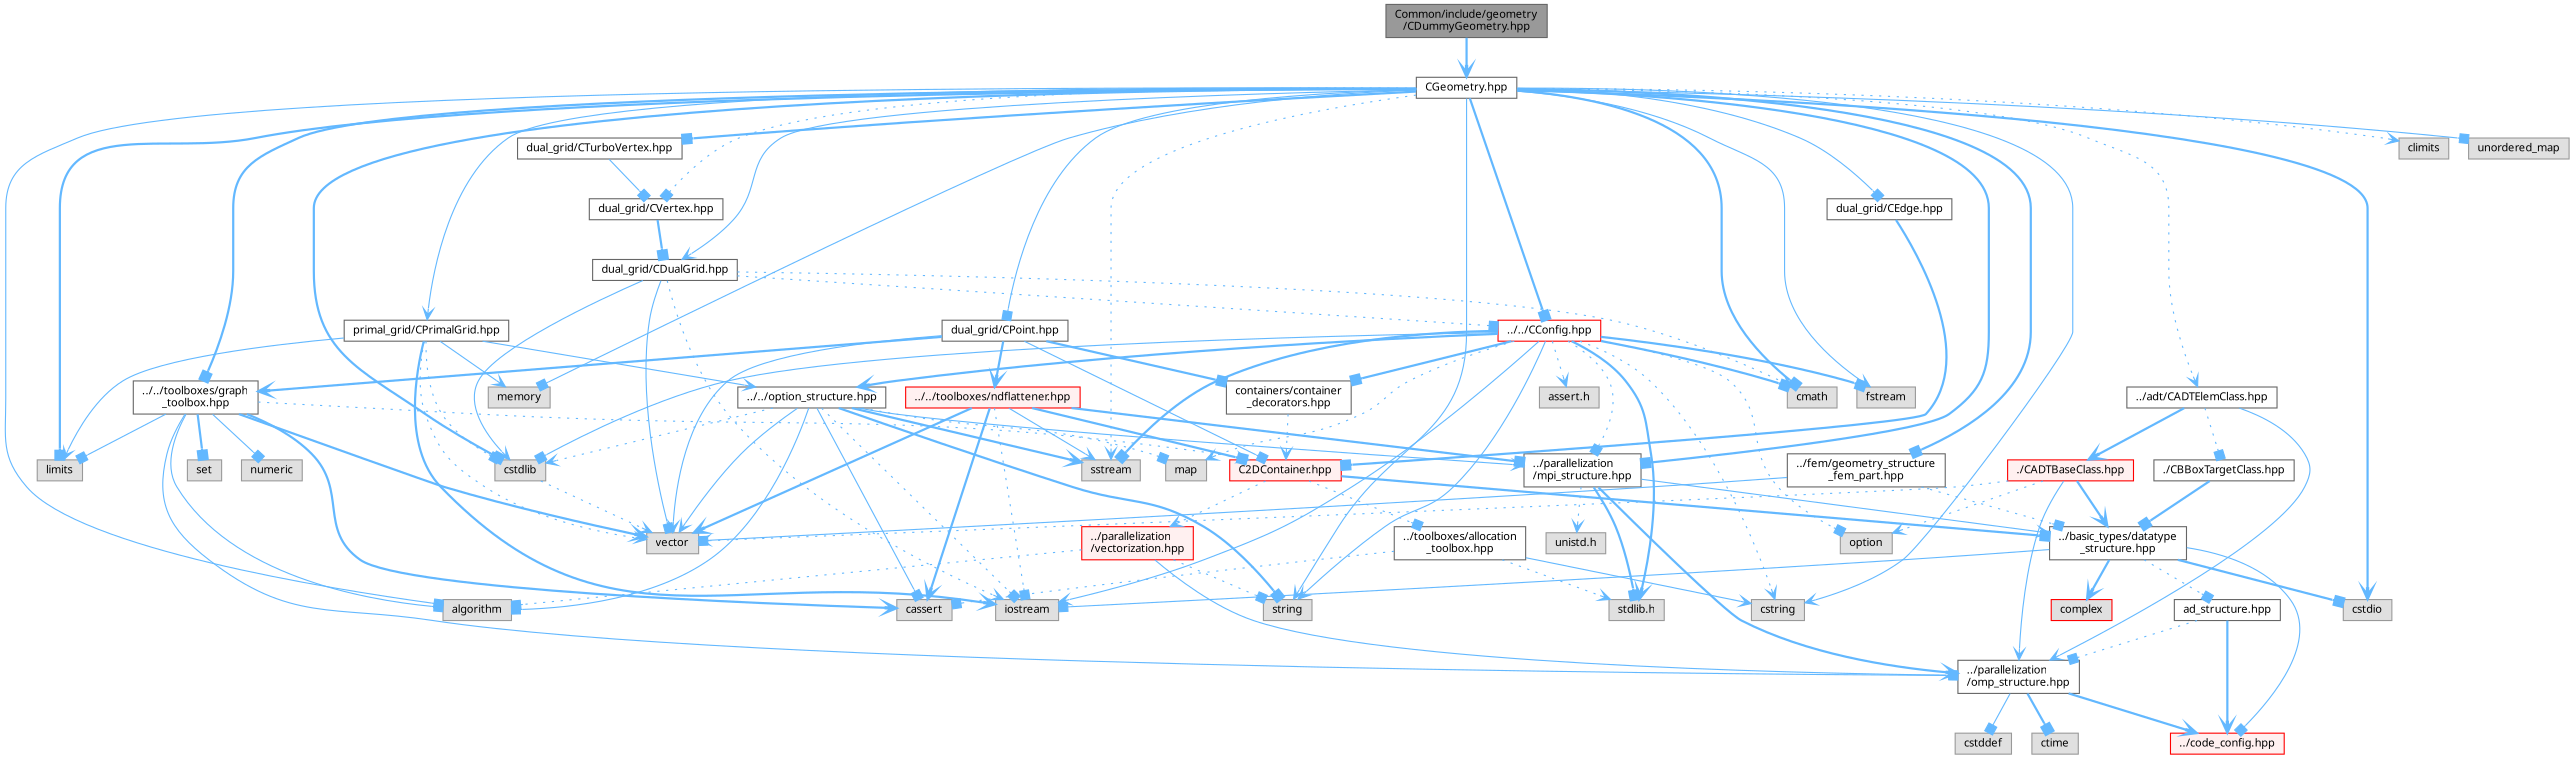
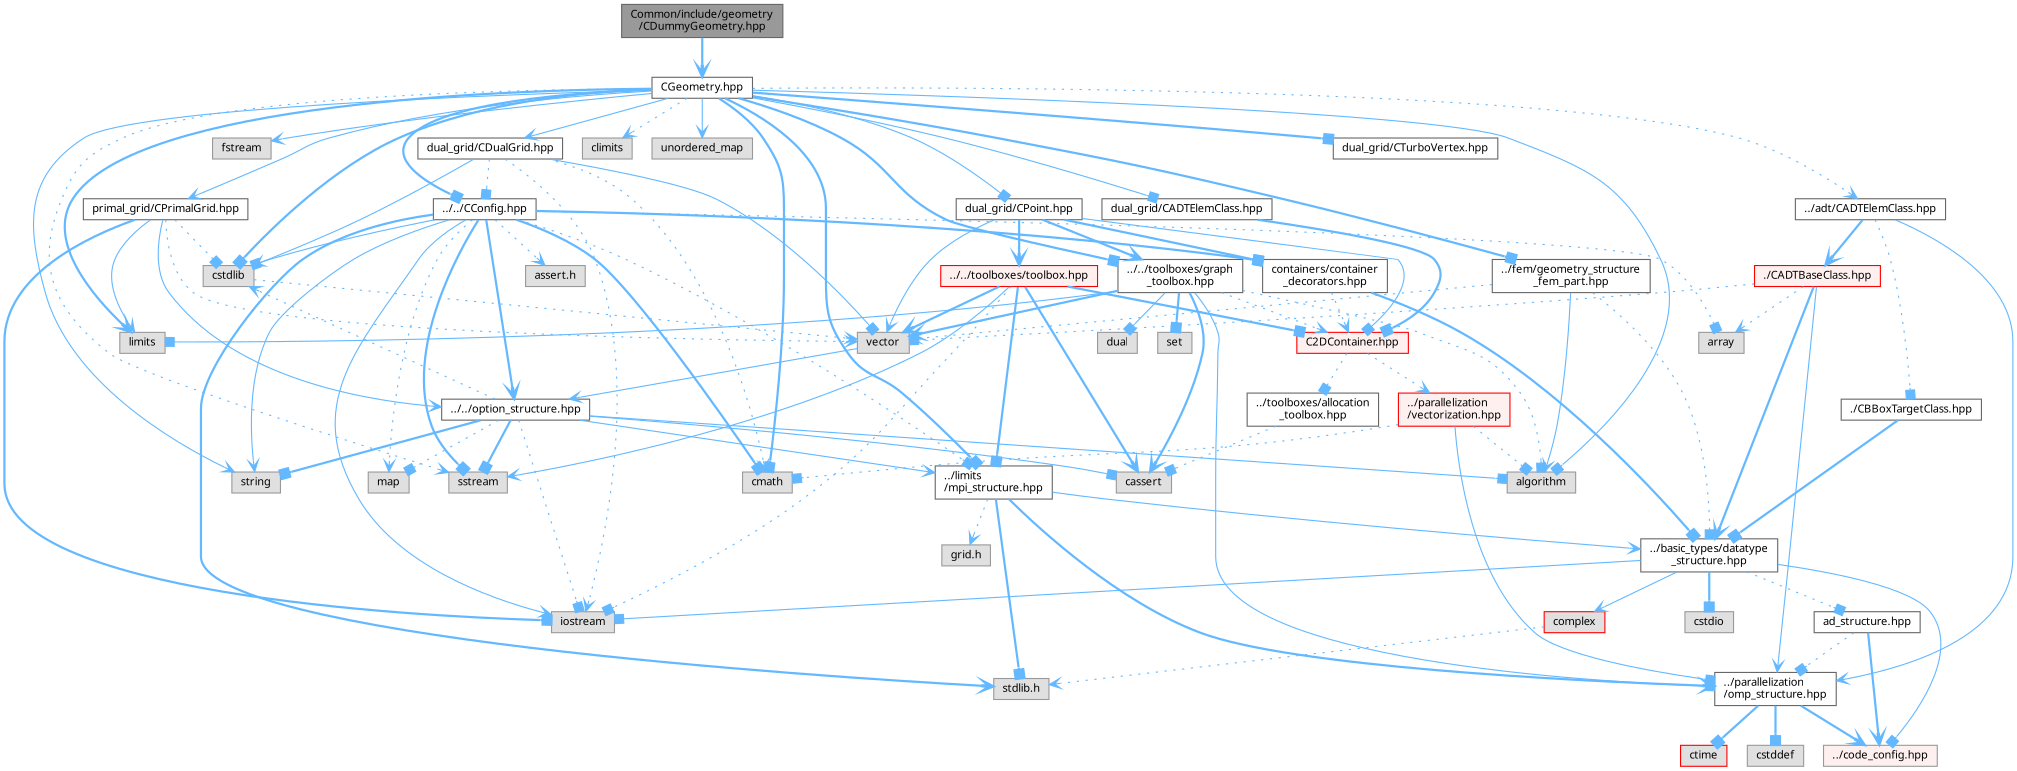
edge "CGeometry.hpp" -> "unordered_map": arrowhead box -> vee
edge "CGeometry.hpp" -> "cstdio": removed
edge "CGeometry.hpp" -> "limits": arrowhead box -> vee
node "dual_grid/CVertex.hpp": removed
node "dual_grid/CEdge.hpp": label "dual_grid/CEdge.hpp" -> "dual_grid/CADTElemClass.hpp"
node "../../CConfig.hpp": color red -> grey40
edge "../../CConfig.hpp" -> "fstream": removed
edge "../fem/geometry_structure _fem_part.hpp" -> "algorithm": added
node "memory": removed
node "../../toolboxes/ndflattener.hpp": label "../../toolboxes/ndflattener.hpp" -> "../../toolboxes/toolbox.hpp"
edge "../../option_structure.hpp" -> "sstream": arrowhead vee -> box
edge "../../option_structure.hpp" -> "vector": reversed
node "numeric": label "numeric" -> "dual"
node "../parallelization /mpi_structure.hpp": label "../parallelization /mpi_structure.hpp" -> "../limits /mpi_structure.hpp"
edge "C2DContainer.hpp" -> "../basic_types/datatype _structure.hpp": now "containers/container _decorators.hpp" -> "../basic_types/datatype _structure.hpp"
edge "../fem/geometry_structure _fem_part.hpp" -> "vector": style solid -> dotted
node "unistd.h": label "unistd.h" -> "grid.h"
node "option": label "option" -> "array"
edge "../../toolboxes/graph _toolbox.hpp" -> "algorithm": style solid -> dotted
edge "../toolboxes/allocation _toolbox.hpp" -> "stdlib.h": now "complex" -> "stdlib.h"
edge "../basic_types/datatype _structure.hpp" -> "complex": style bold -> solid
edge "../parallelization /vectorization.hpp" -> "string": now "../parallelization /vectorization.hpp" -> "cmath"
edge "primal_grid/CPrimalGrid.hpp" -> "iostream": arrowhead vee -> box
node "cstring": removed
edge "../parallelization /omp_structure.hpp" -> "cstddef": style solid -> bold
node "ctime": color grey60 -> red
node "../code_config.hpp": color red -> grey60
